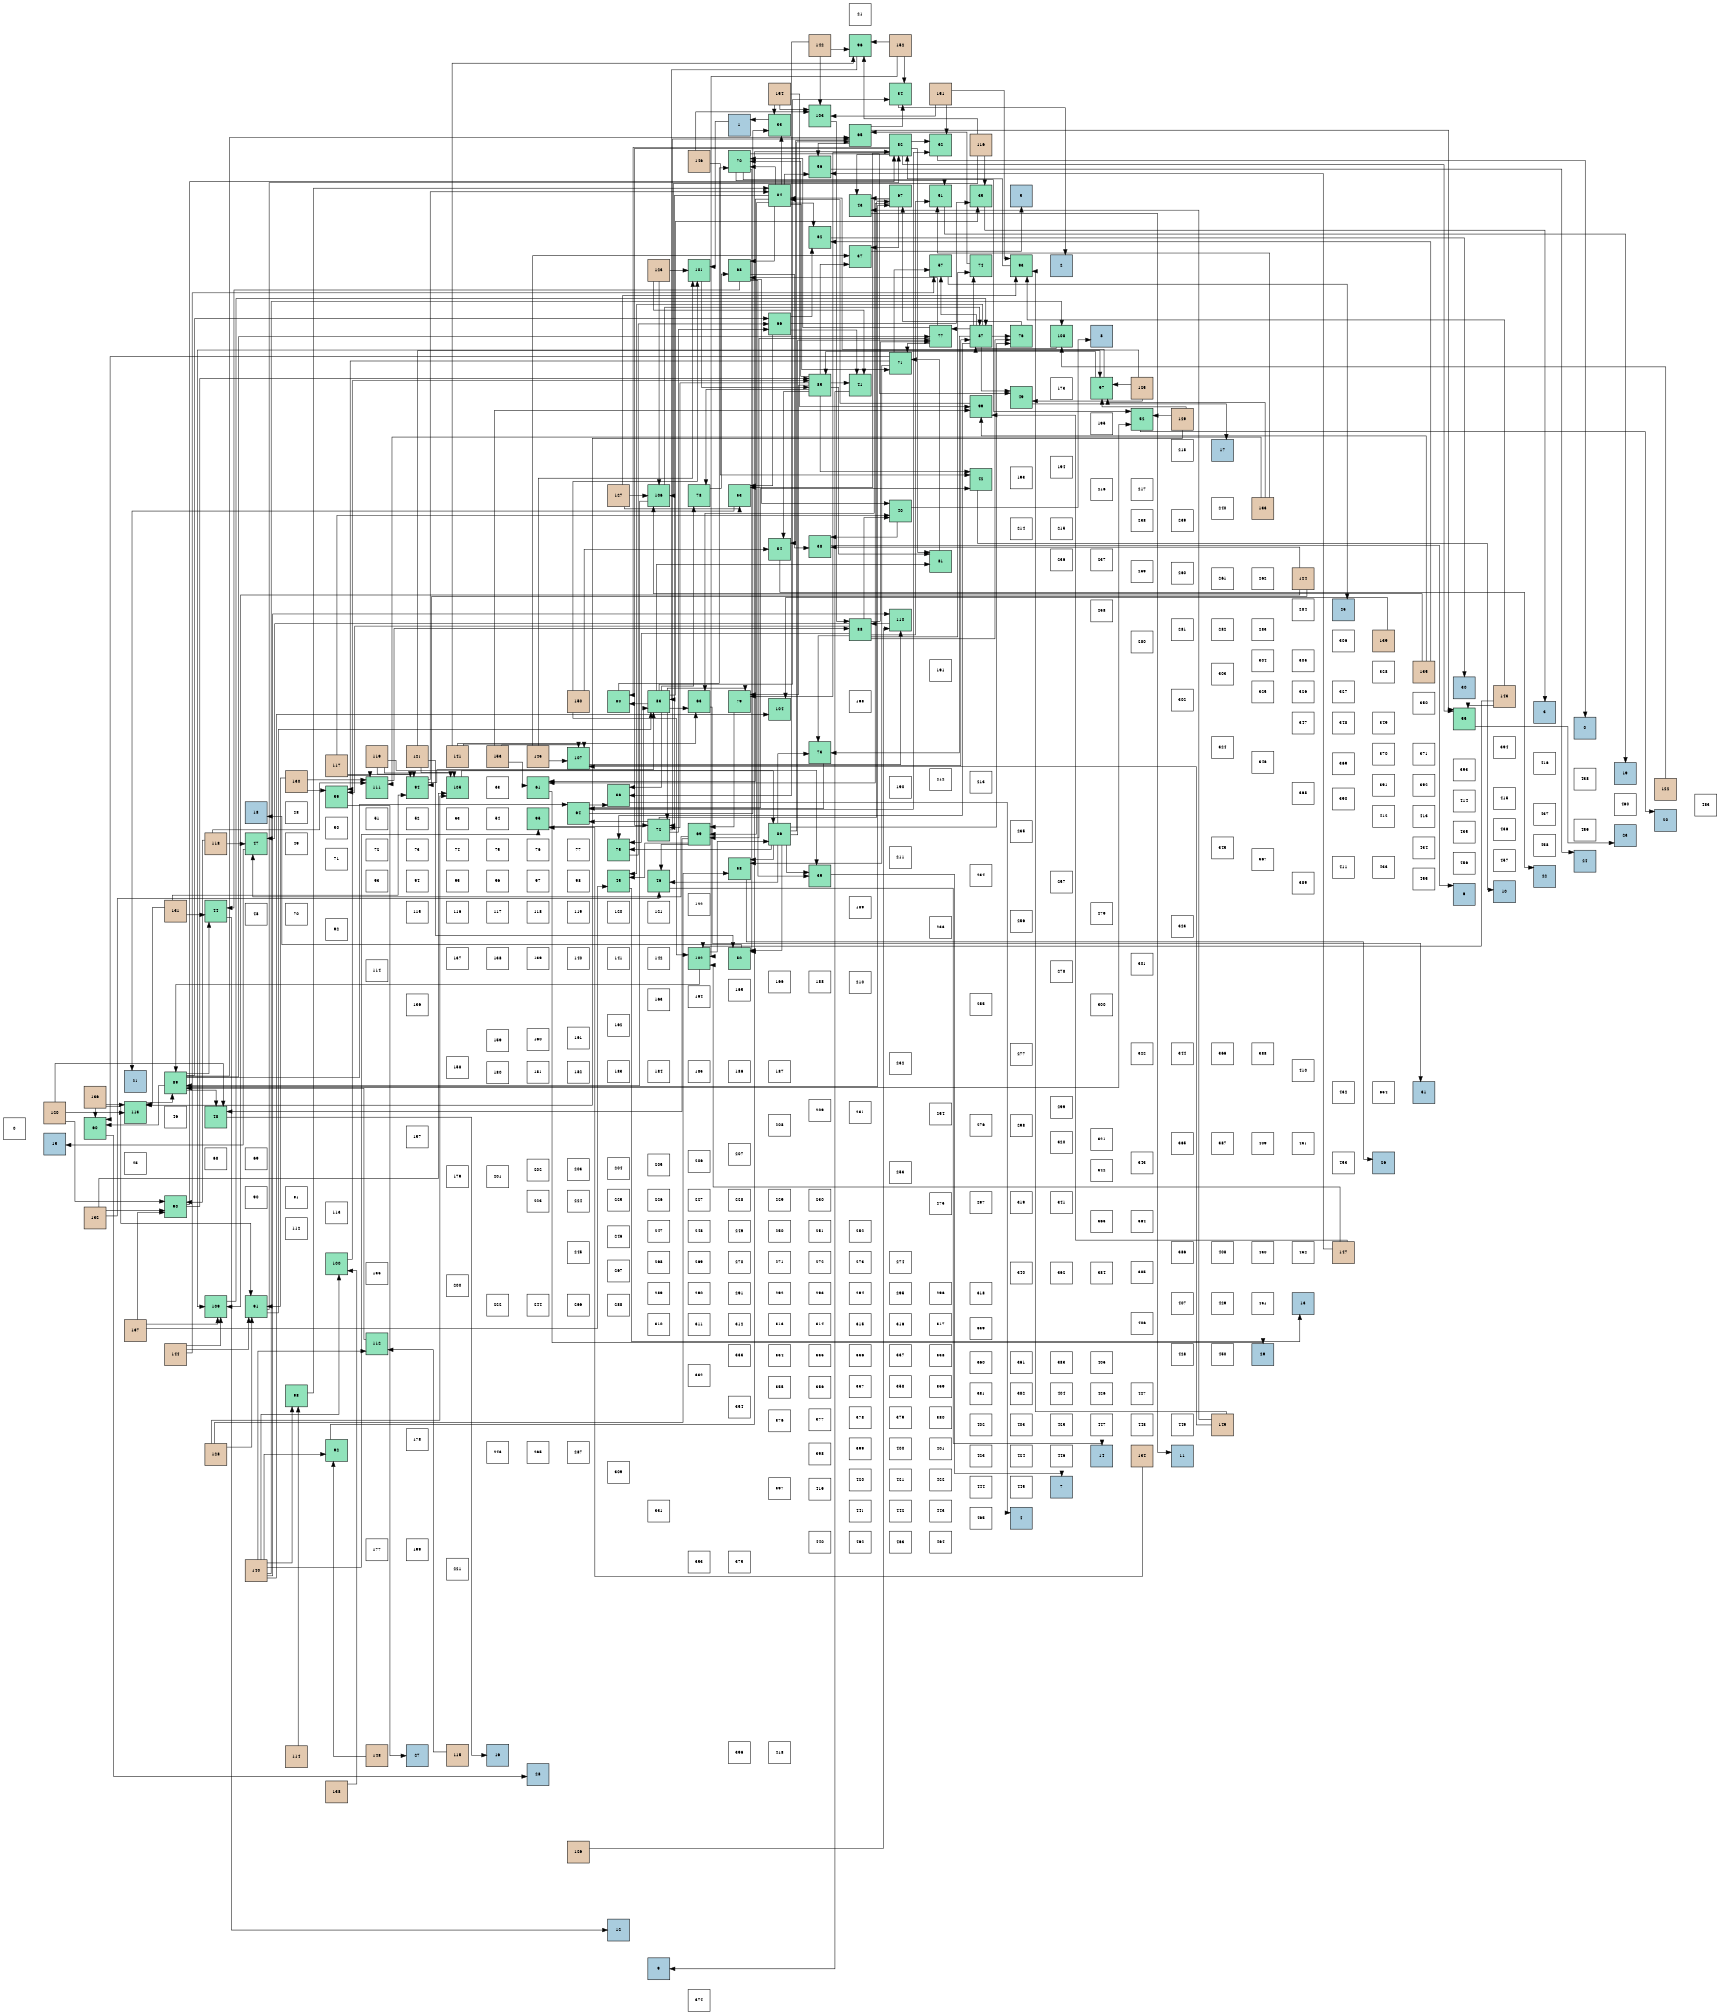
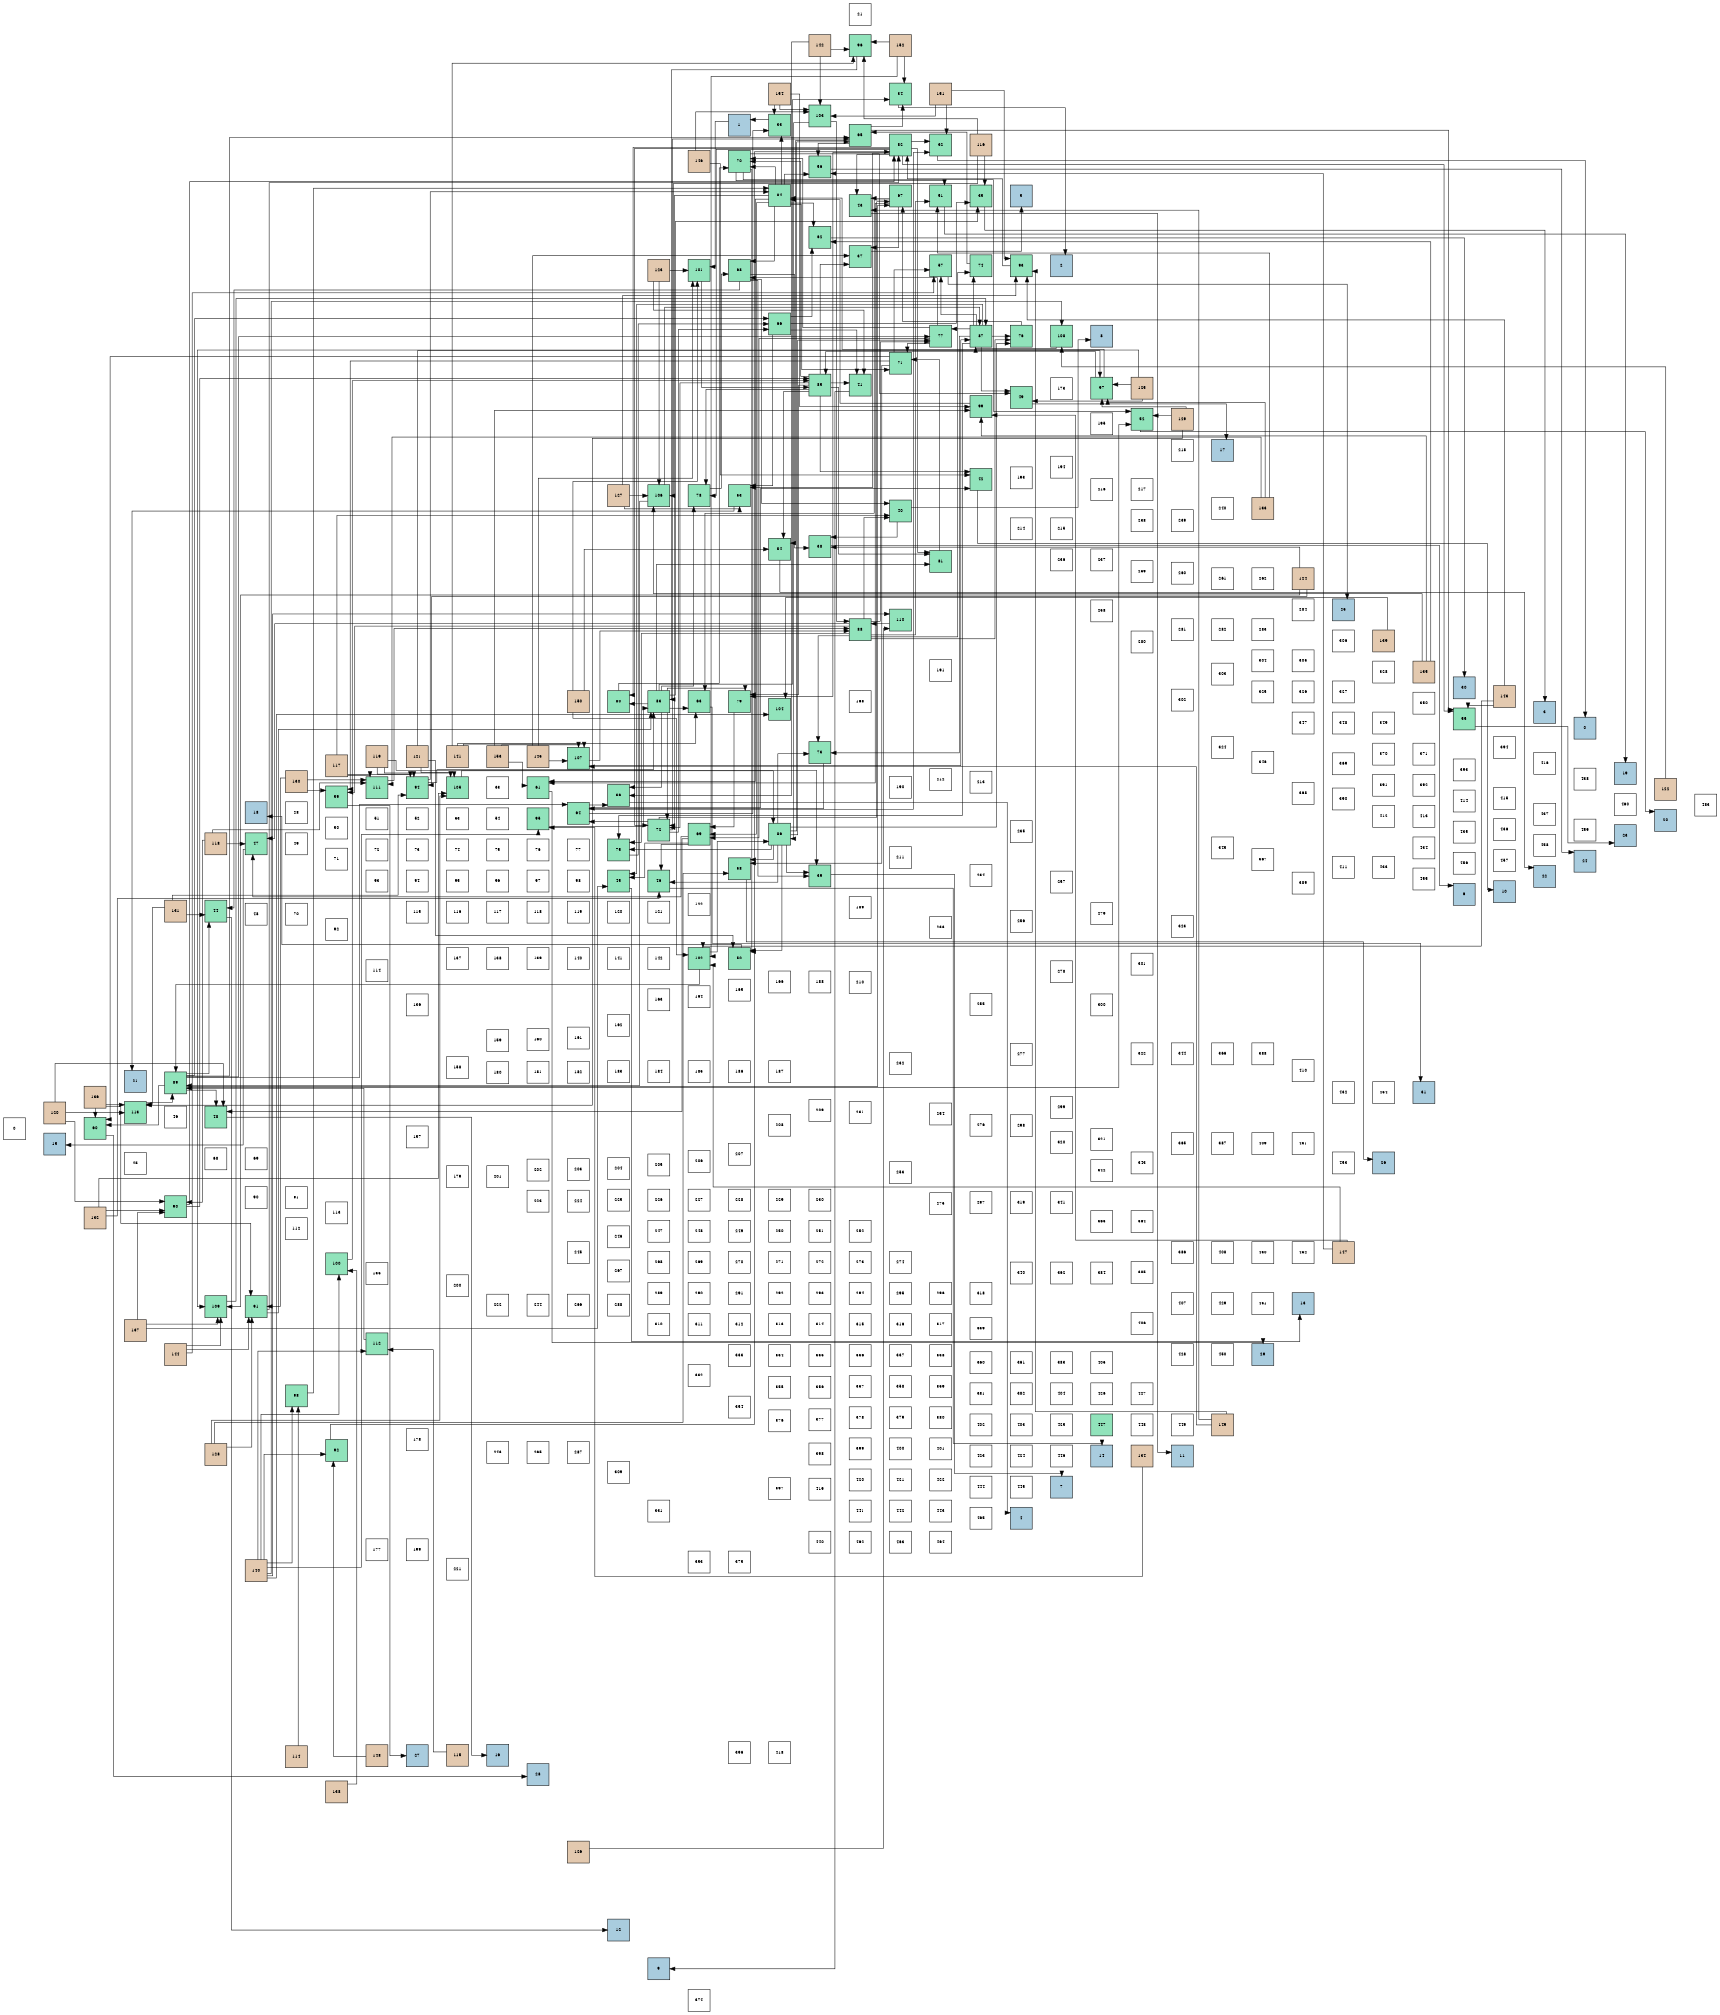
edge "82" -> "78": added
edge "103" -> "86": added
edge "107" -> "110": now "107" -> "88"
node "654": label "654" -> "454"
node "447": fillcolor #ffffff -> #91e3bb
